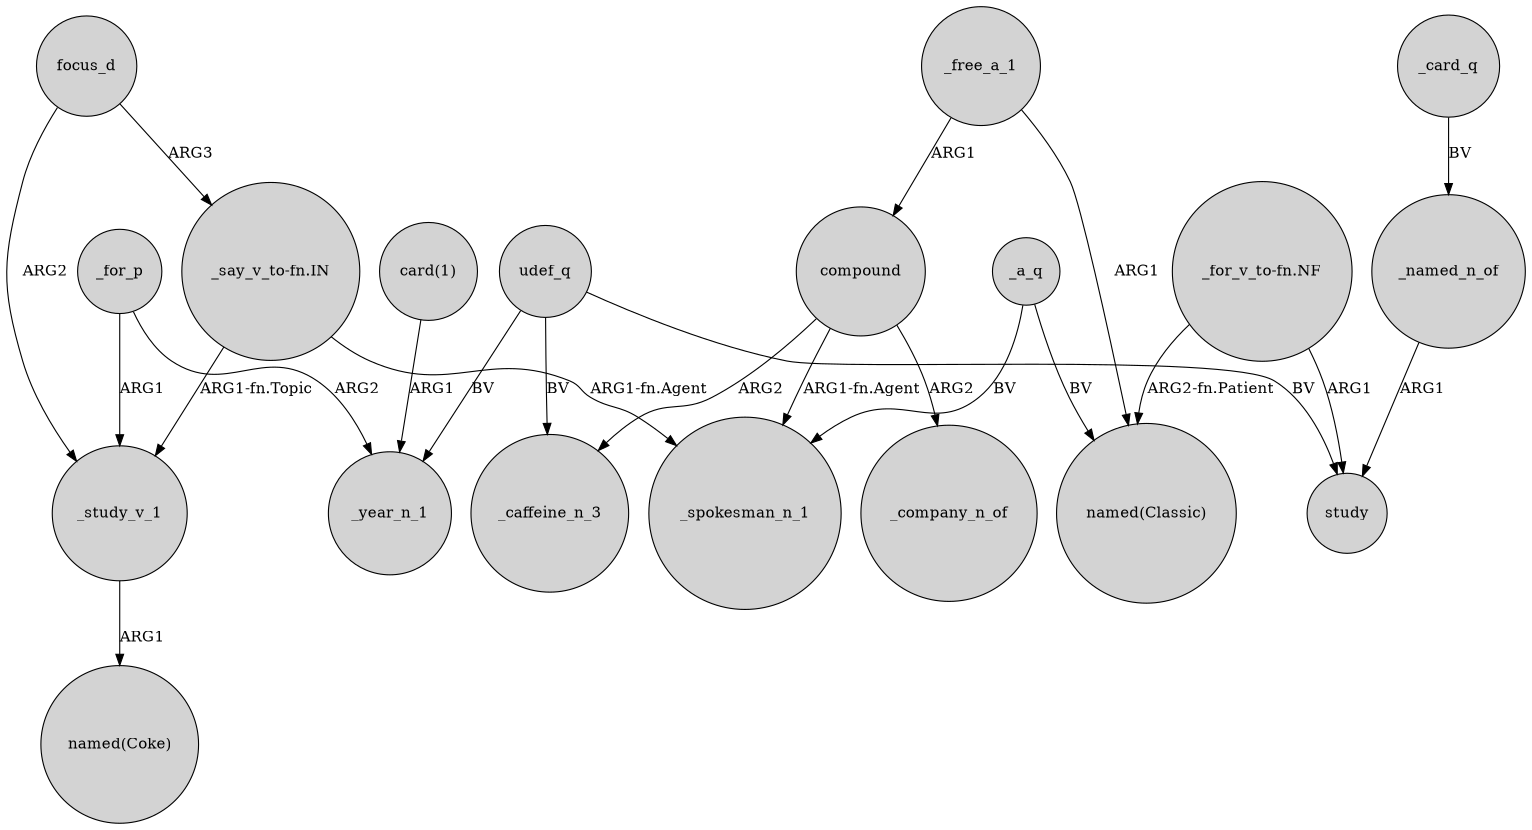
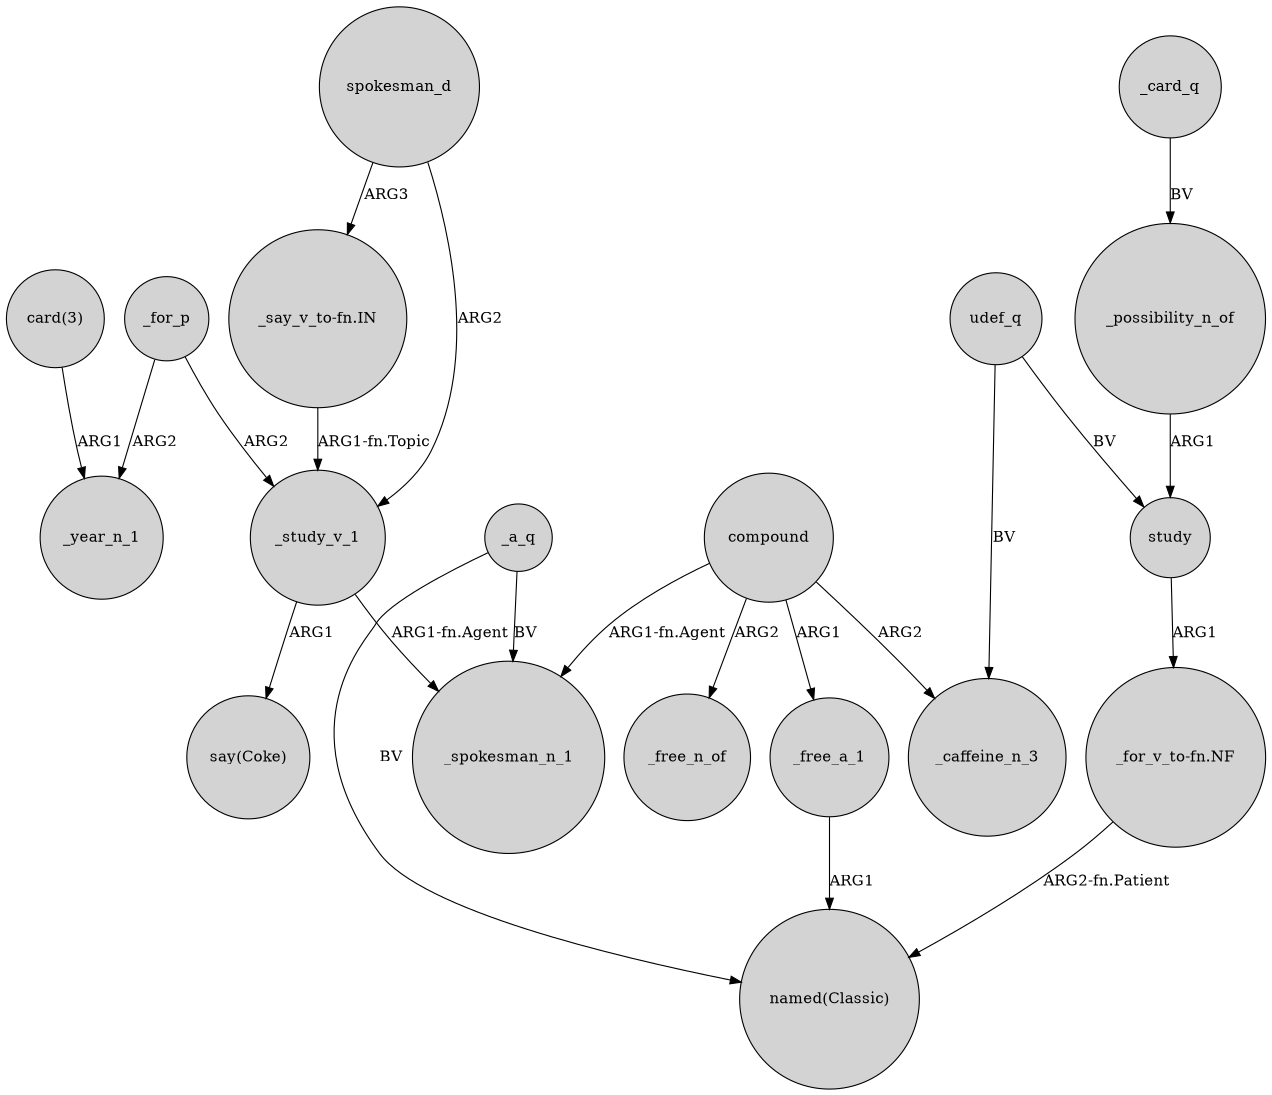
node "focus_d": label "focus_d" -> "spokesman_d"
edge "_free_a_1" -> "compound": reversed
node "card(1)": label "card(1)" -> "card(3)"
node "_named_n_of": label "_named_n_of" -> "_possibility_n_of"
edge "_say_v_to-fn.IN" -> "_spokesman_n_1": now "_study_v_1" -> "_spokesman_n_1"
edge "udef_q" -> "_year_n_1": removed, label "BV"
edge "_for_p" -> "_study_v_1": label "ARG1" -> "ARG2"
edge "_for_v_to-fn.NF" -> "study": reversed
node "_company_n_of": label "_company_n_of" -> "_free_n_of"
node "named(Coke)": label "named(Coke)" -> "say(Coke)"
